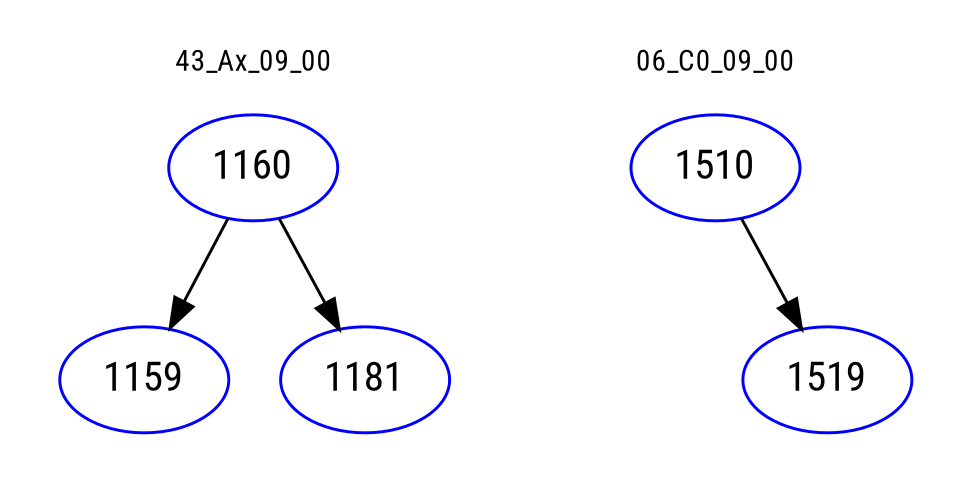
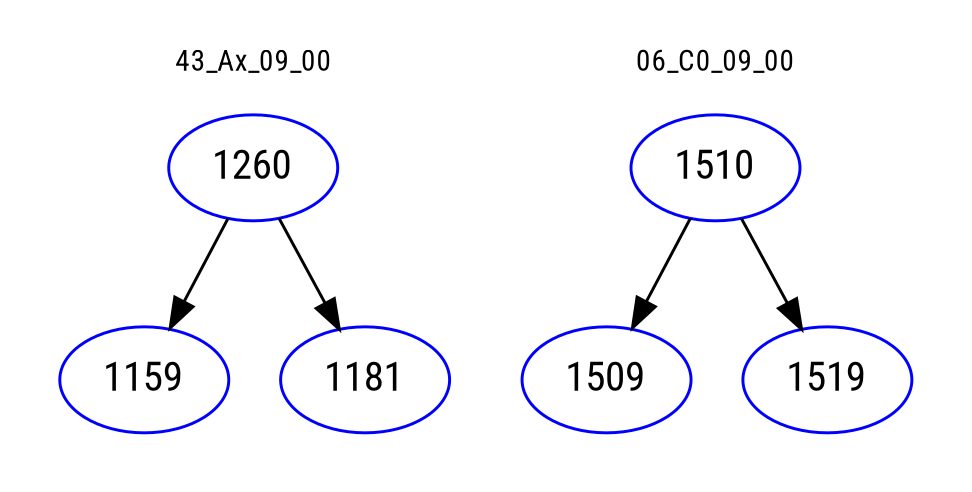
node "1160": label "1160" -> "1260"
node "1509": added
